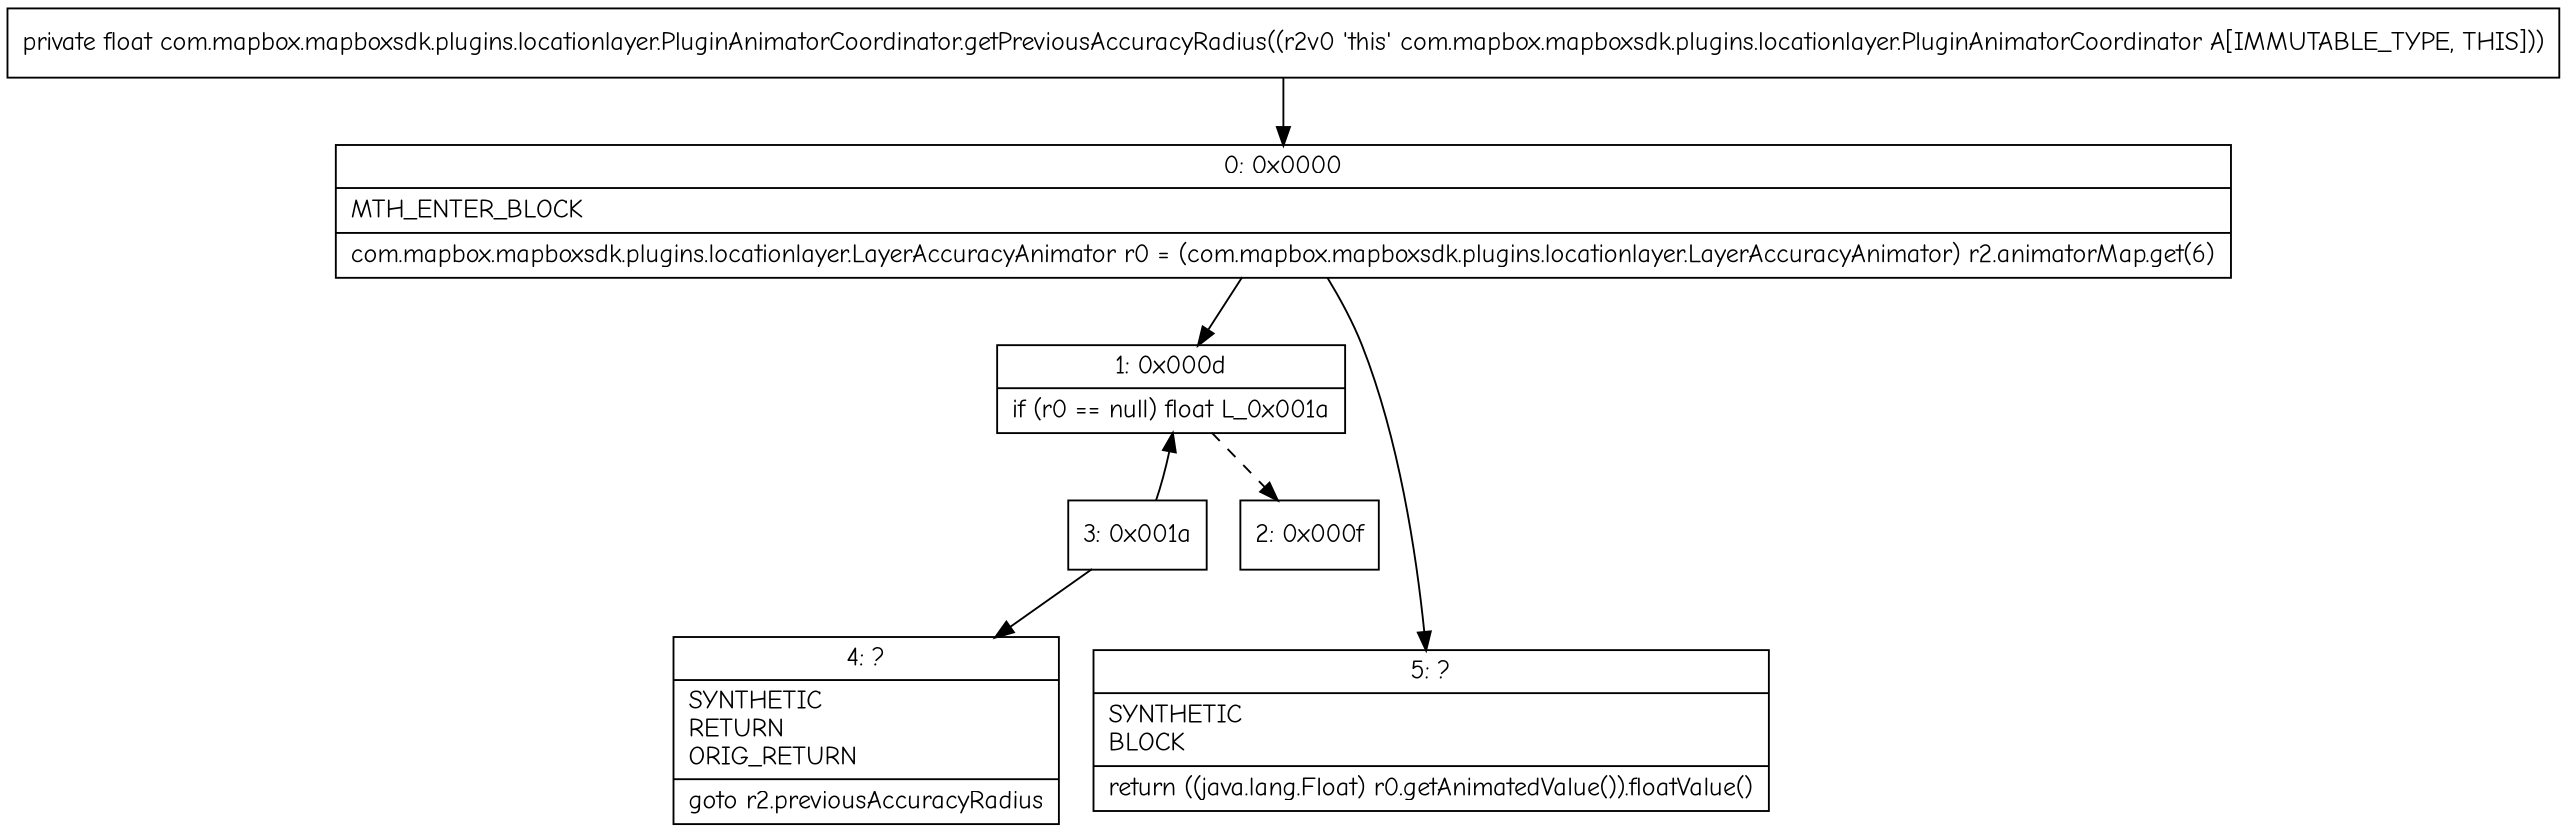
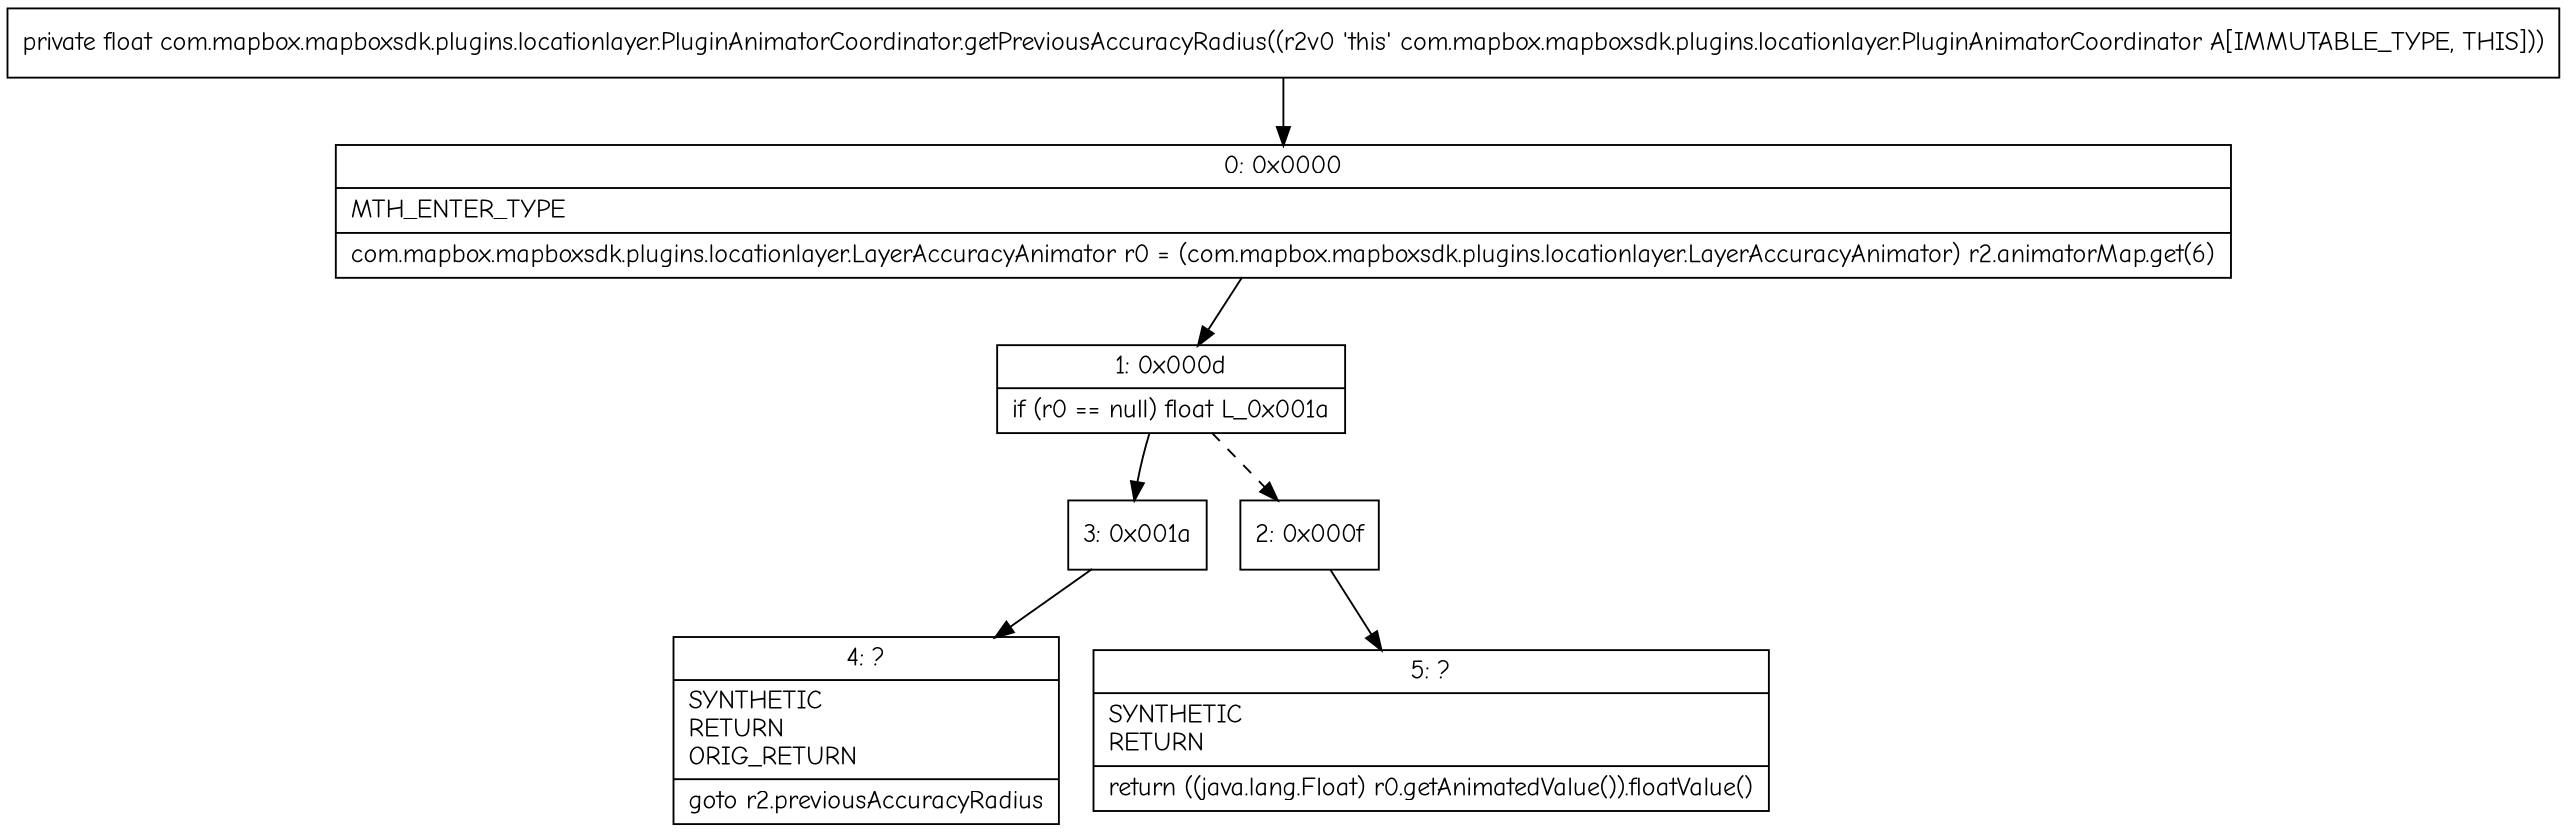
node "0: 0x0000": text "MTH_ENTER_BLOCK" -> "MTH_ENTER_TYPE"
edge "0: 0x0000" -> "5: ?": now "2: 0x000f" -> "5: ?"
edge "3: 0x001a" -> "1: 0x000d": reversed
node "5: ?": text "BLOCK" -> "RETURN"
